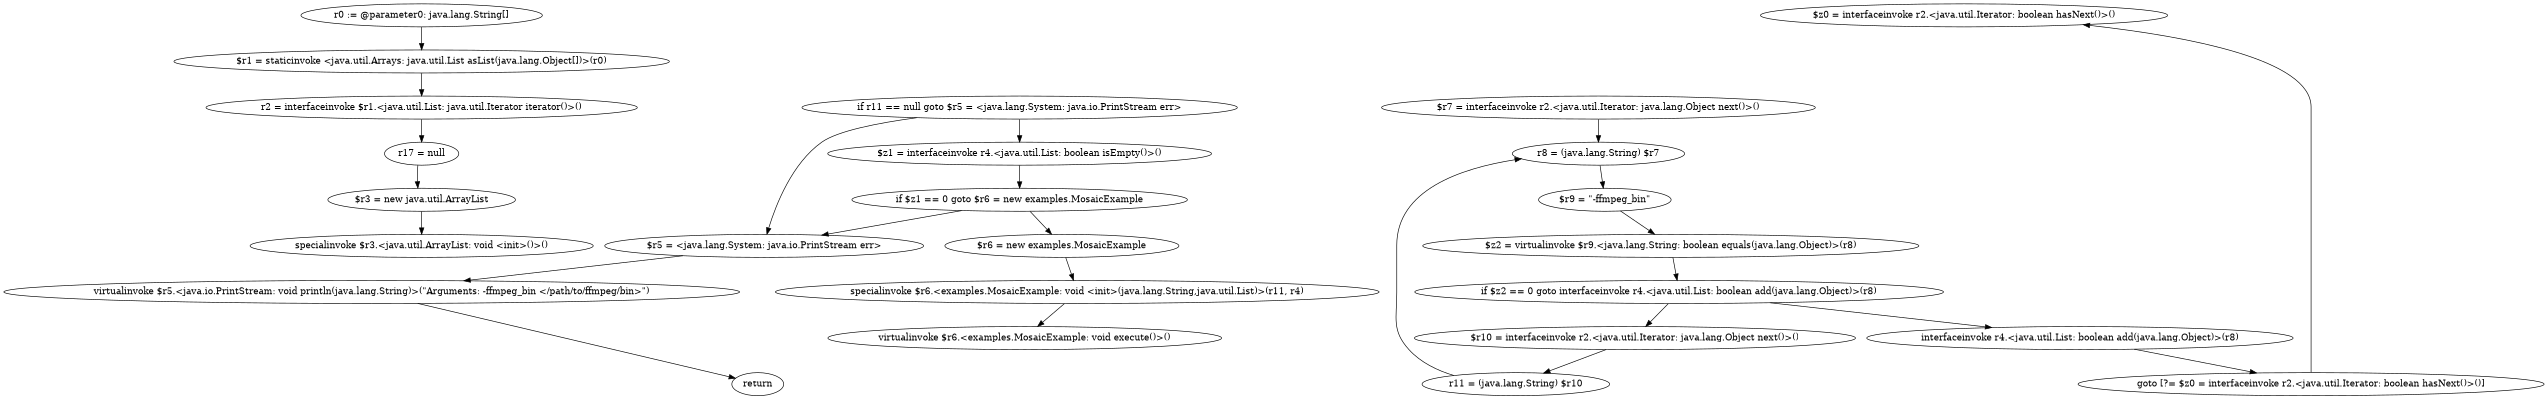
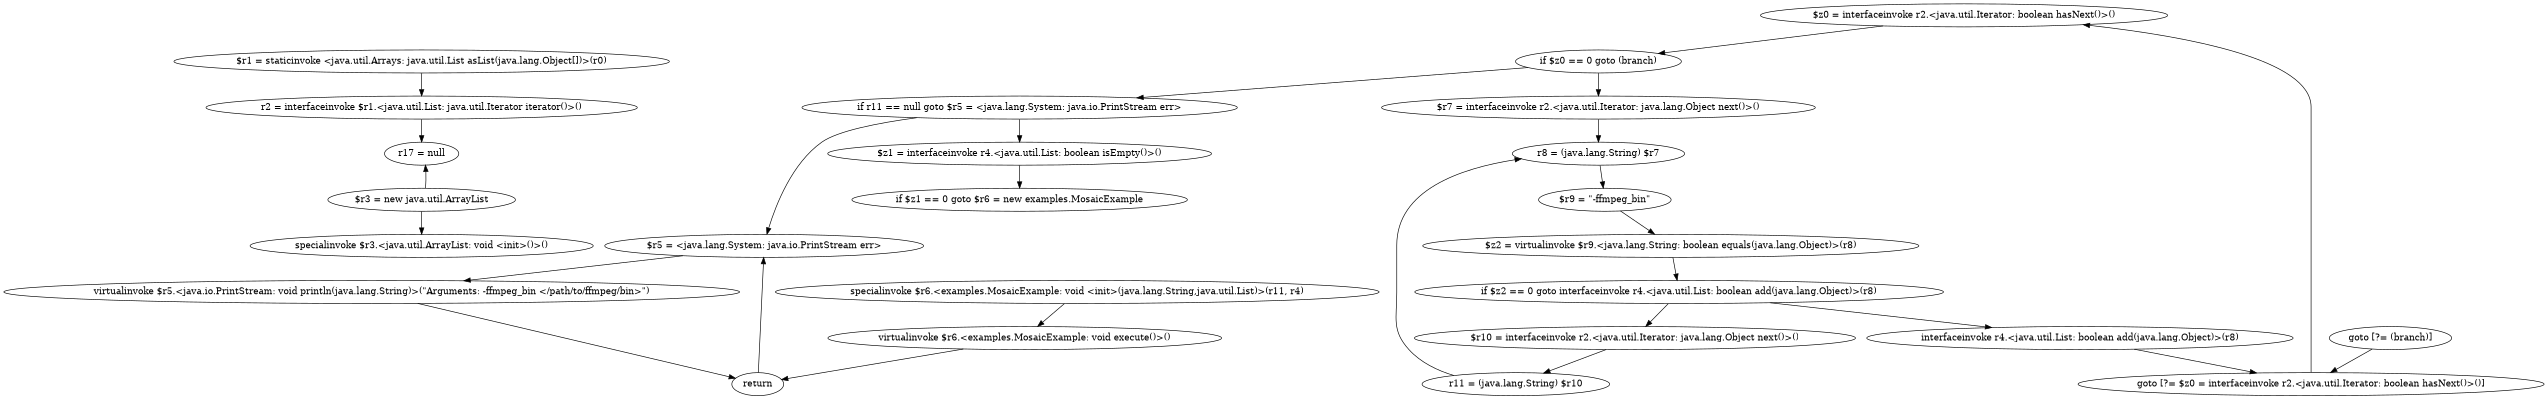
node "r0 := @parameter0: java.lang.String[]": removed
node "if $z0 == 0 goto (branch)": added
edge "r17 = null" -> "$r3 = new java.util.ArrayList": reversed
edge "if $z1 == 0 goto $r6 = new examples.MosaicExample" -> "$r5 = <java.lang.System: java.io.PrintStream err>": now "return" -> "$r5 = <java.lang.System: java.io.PrintStream err>"
node "$r6 = new examples.MosaicExample": removed
node "goto [?= (branch)]": added
edge "virtualinvoke $r6.<examples.MosaicExample: void execute()>()" -> "return": added
